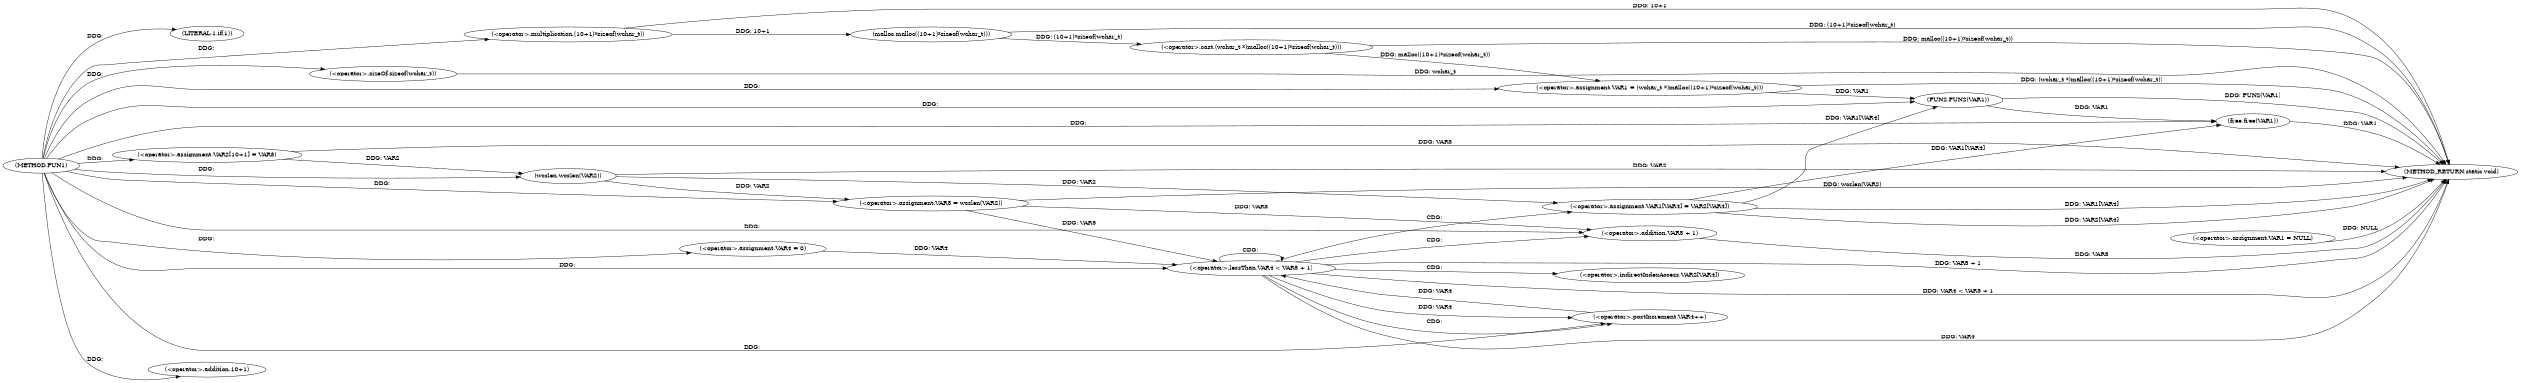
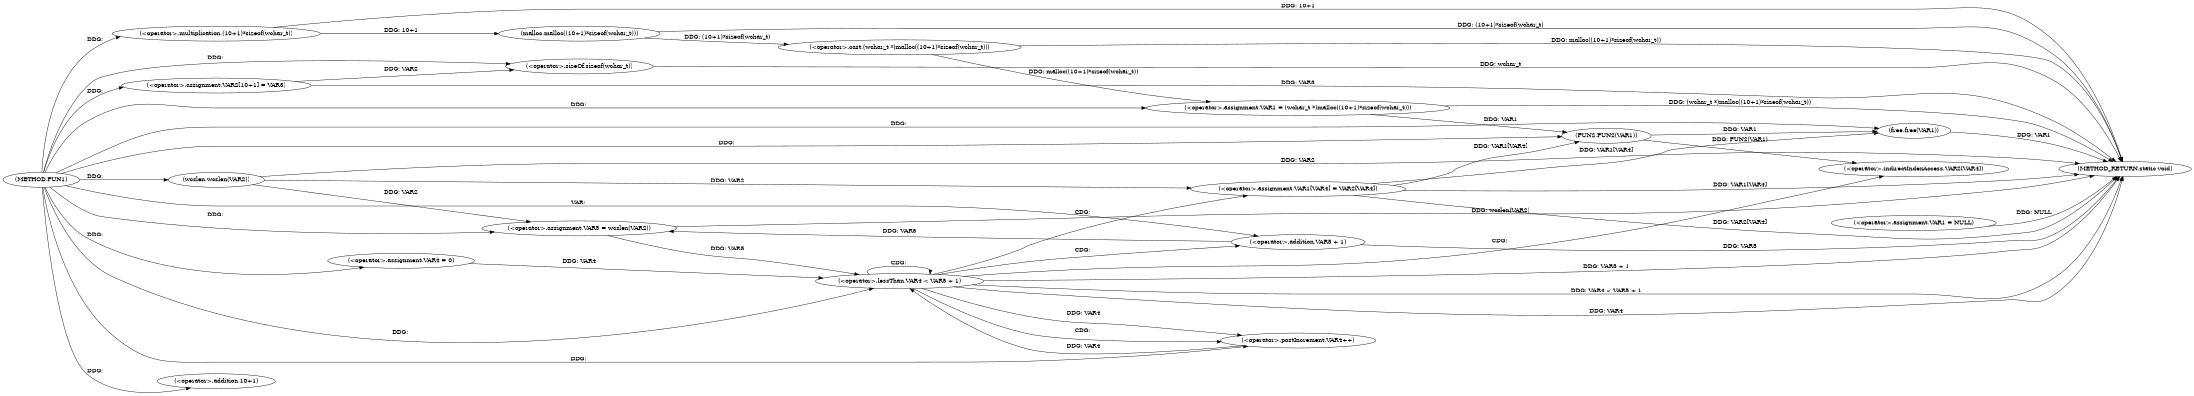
node "(LITERAL,1,if(1))": removed
edge "(FUN2,FUN2(VAR1))" -> "(METHOD_RETURN,static void)": now "(FUN2,FUN2(VAR1))" -> "(<operator>.indirectIndexAccess,VAR2[VAR4])"
edge "(<operator>.assignment,VAR2[10+1] = VAR3)" -> "(wcslen,wcslen(VAR2))": now "(<operator>.assignment,VAR2[10+1] = VAR3)" -> "(<operator>.sizeOf,sizeof(wchar_t))"
edge "(<operator>.assignment,VAR5 = wcslen(VAR2))" -> "(<operator>.addition,VAR5 + 1)": reversed
edge "(METHOD,FUN1)" -> "(<operator>.addition,VAR5 + 1)": label "DDG: " -> "VAR: "
